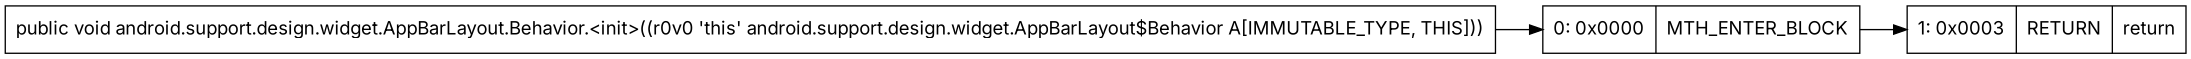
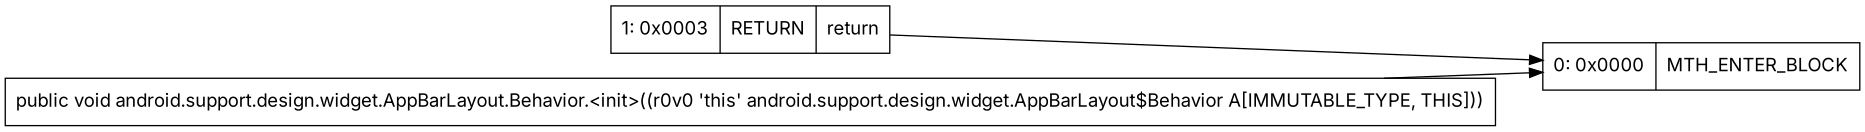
edge "0: 0x0000" -> "1: 0x0003": reversed
